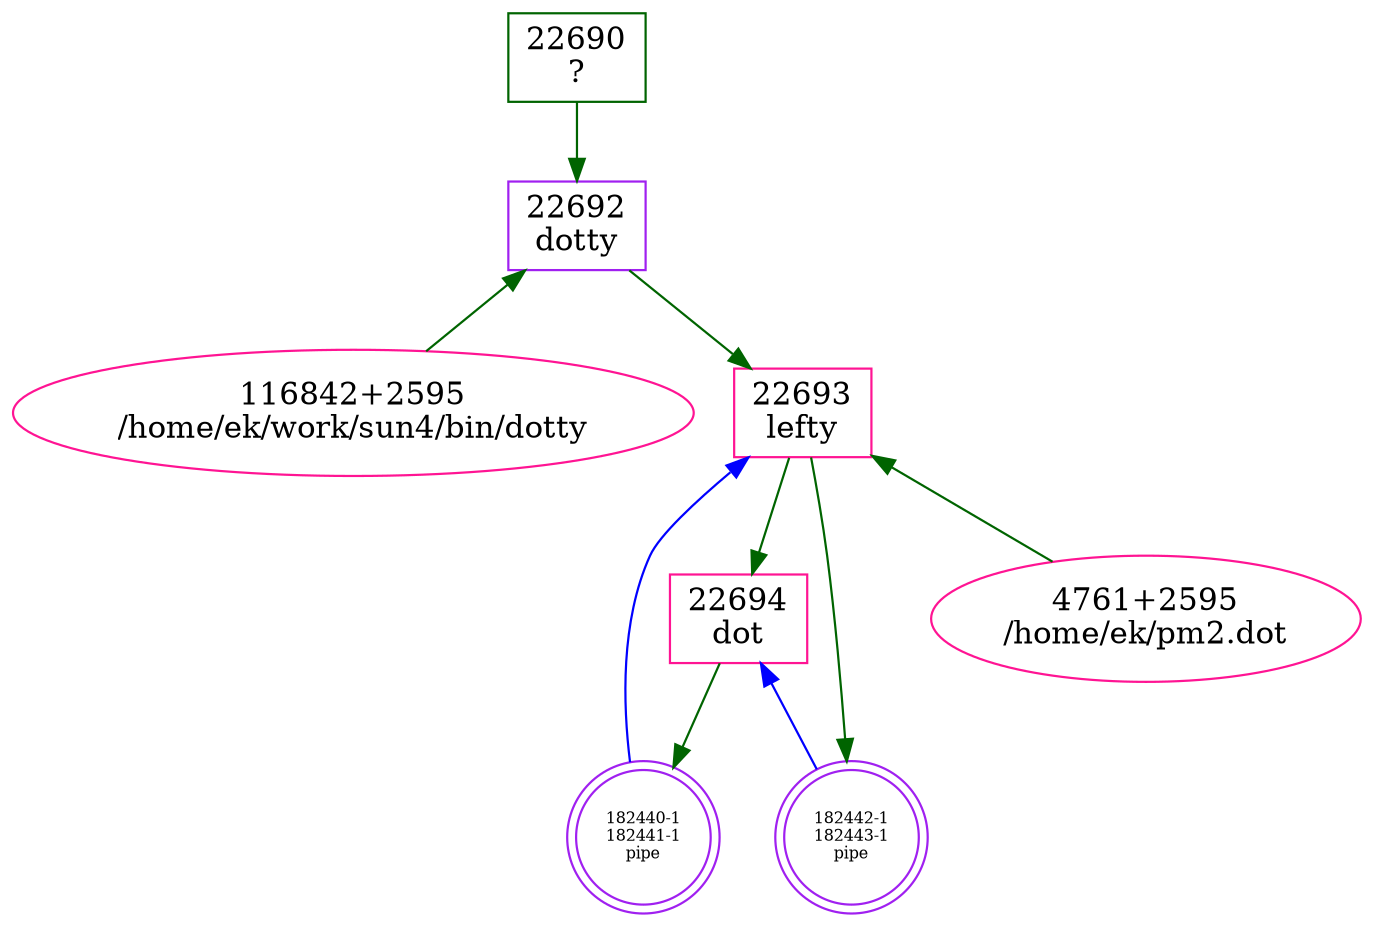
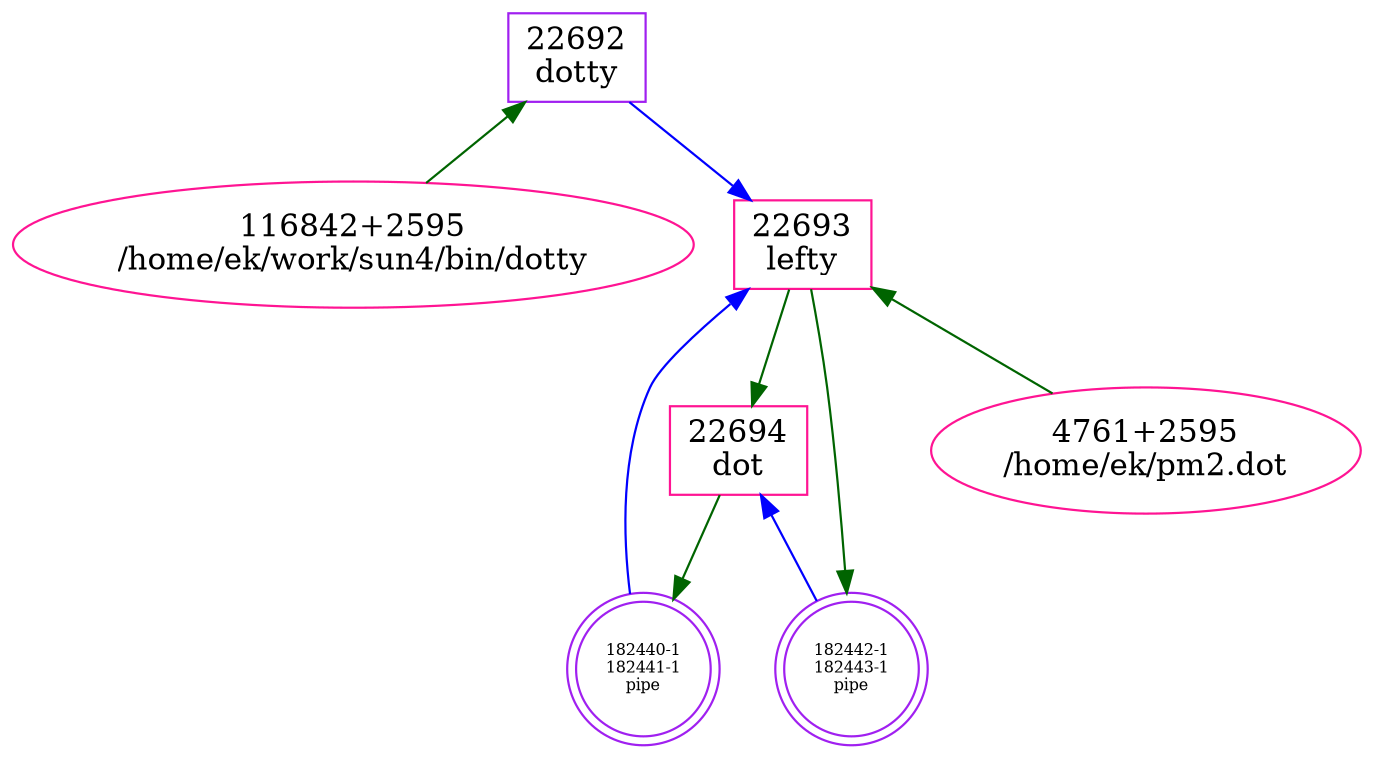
node "22690 ?": removed
edge "22692 dotty" -> "22693 lefty": color darkgreen -> blue
